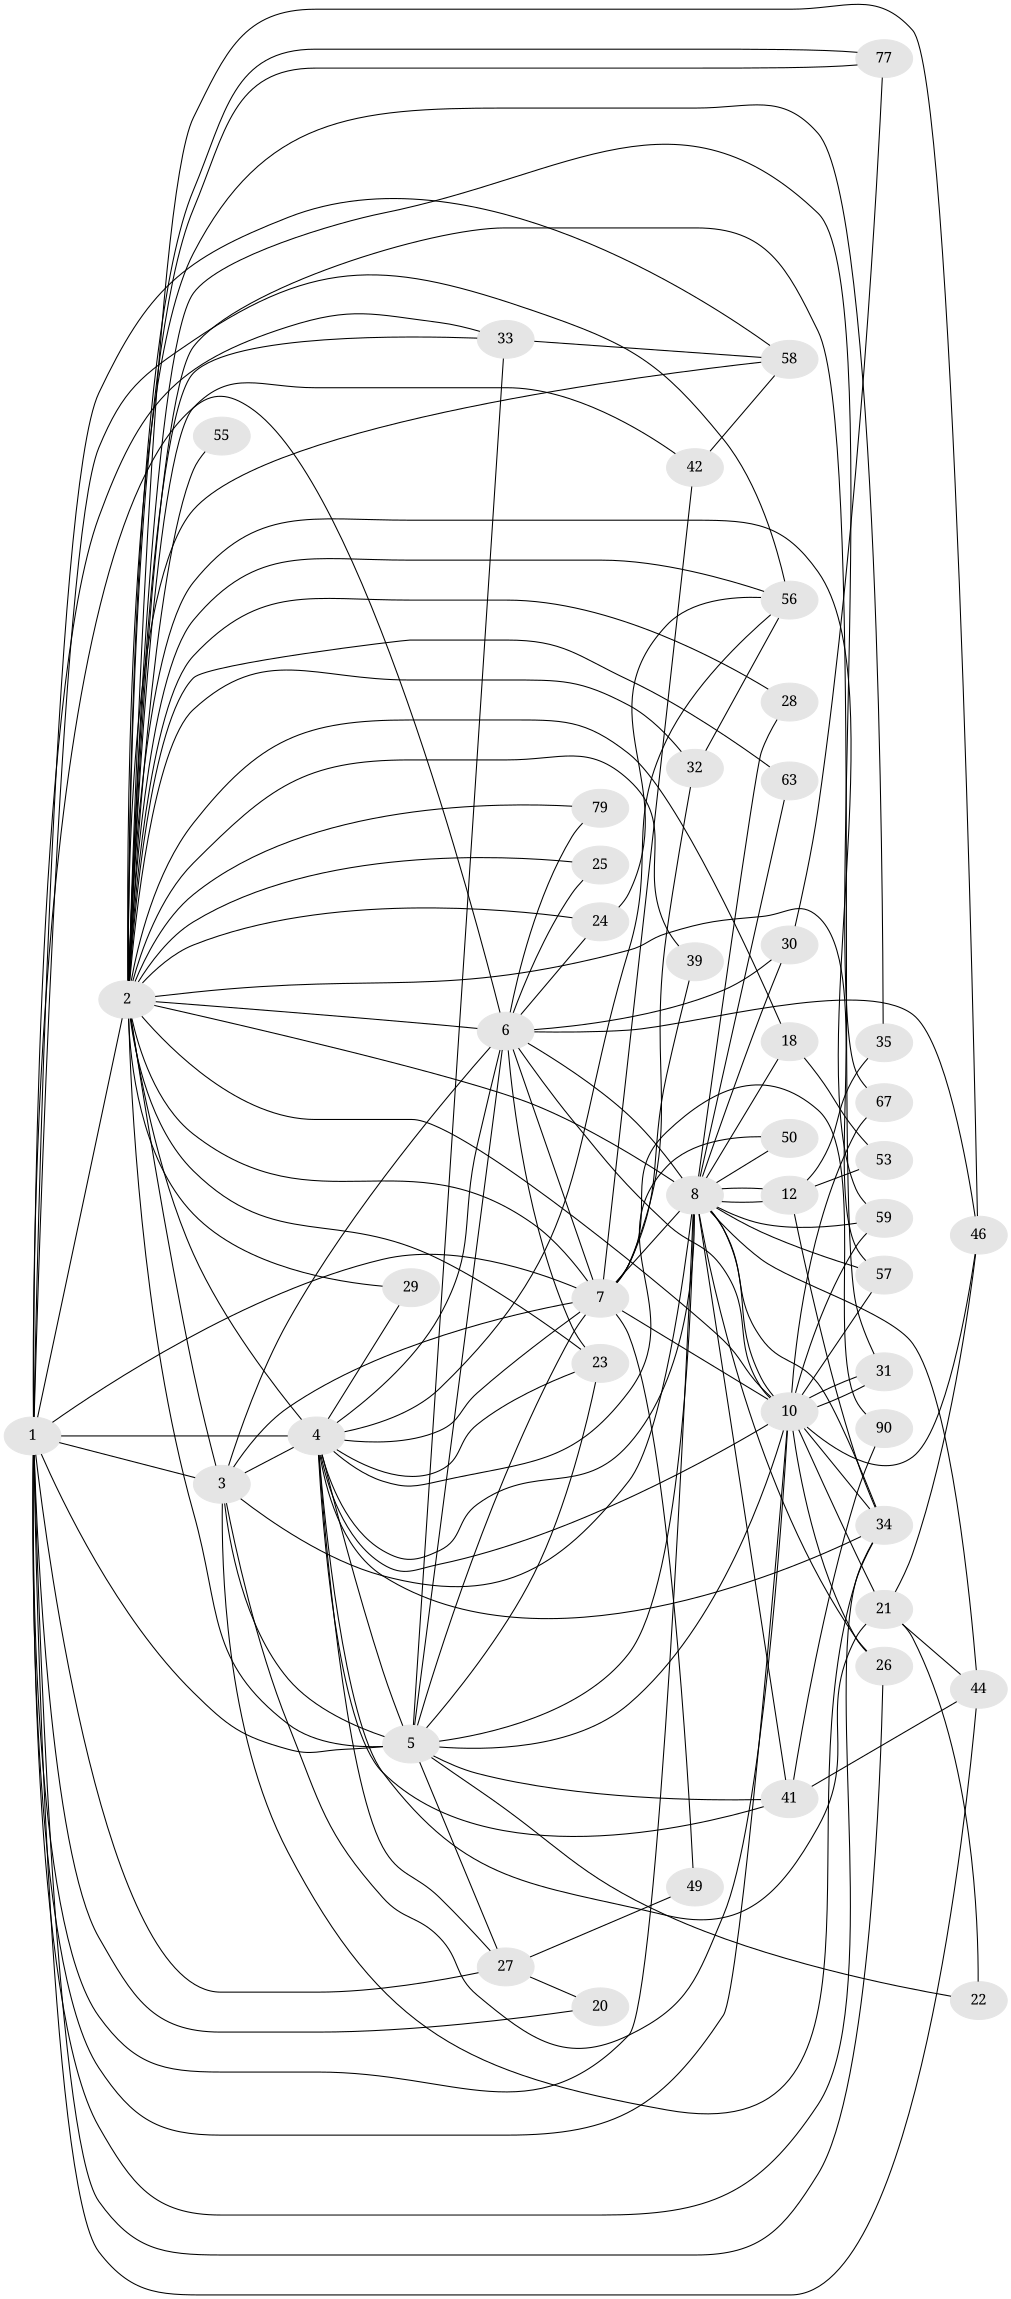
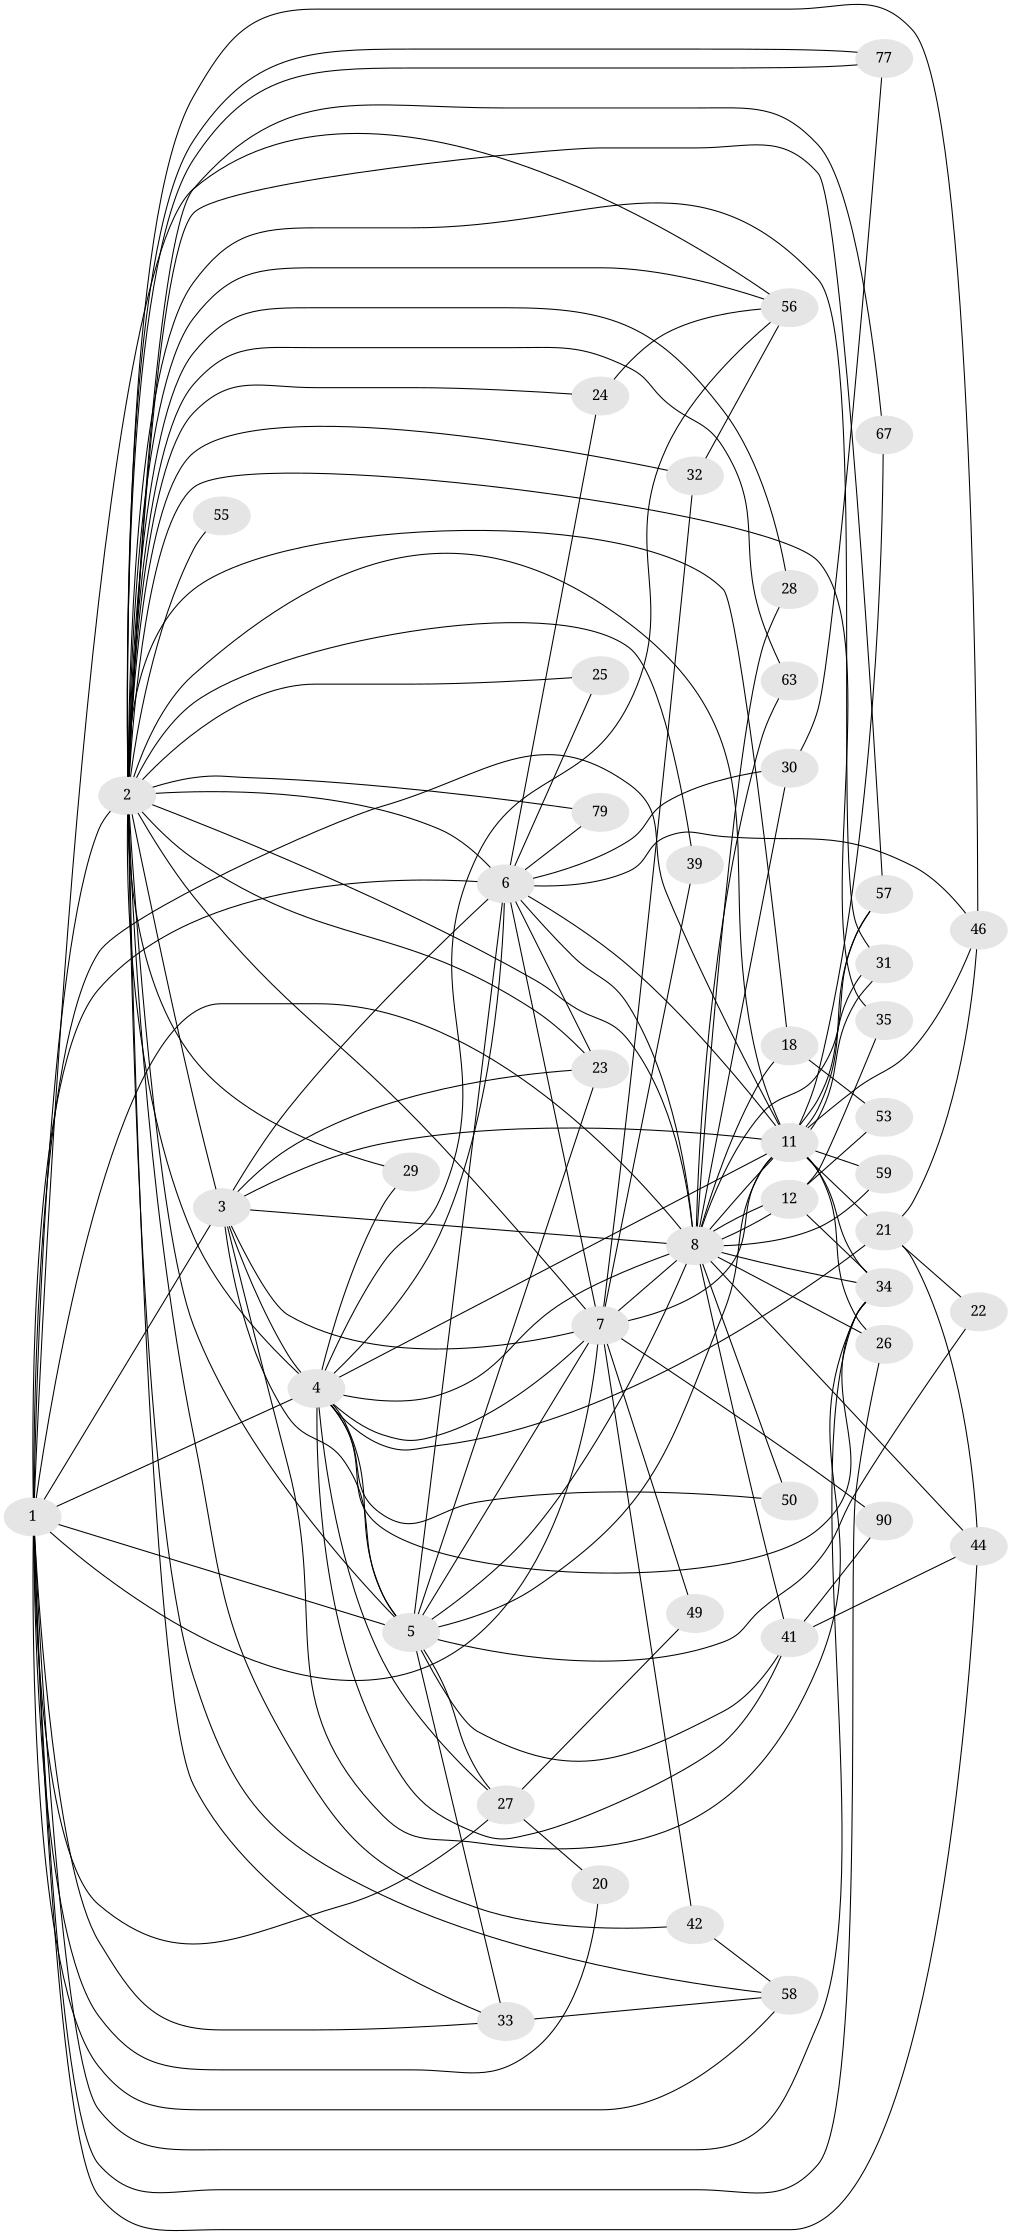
edge "2" -- "59": removed
node "10": label "10" -> "11"
edge "23" -- "4": now "23" -- "3"
